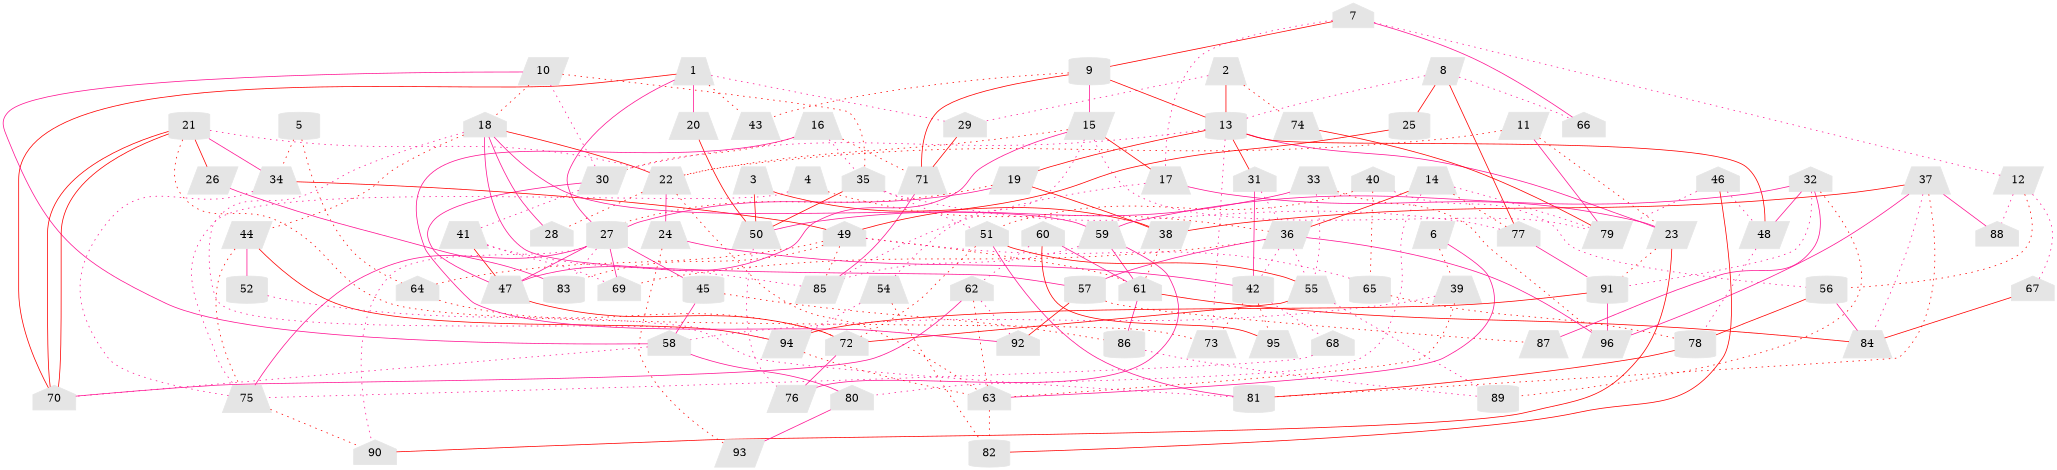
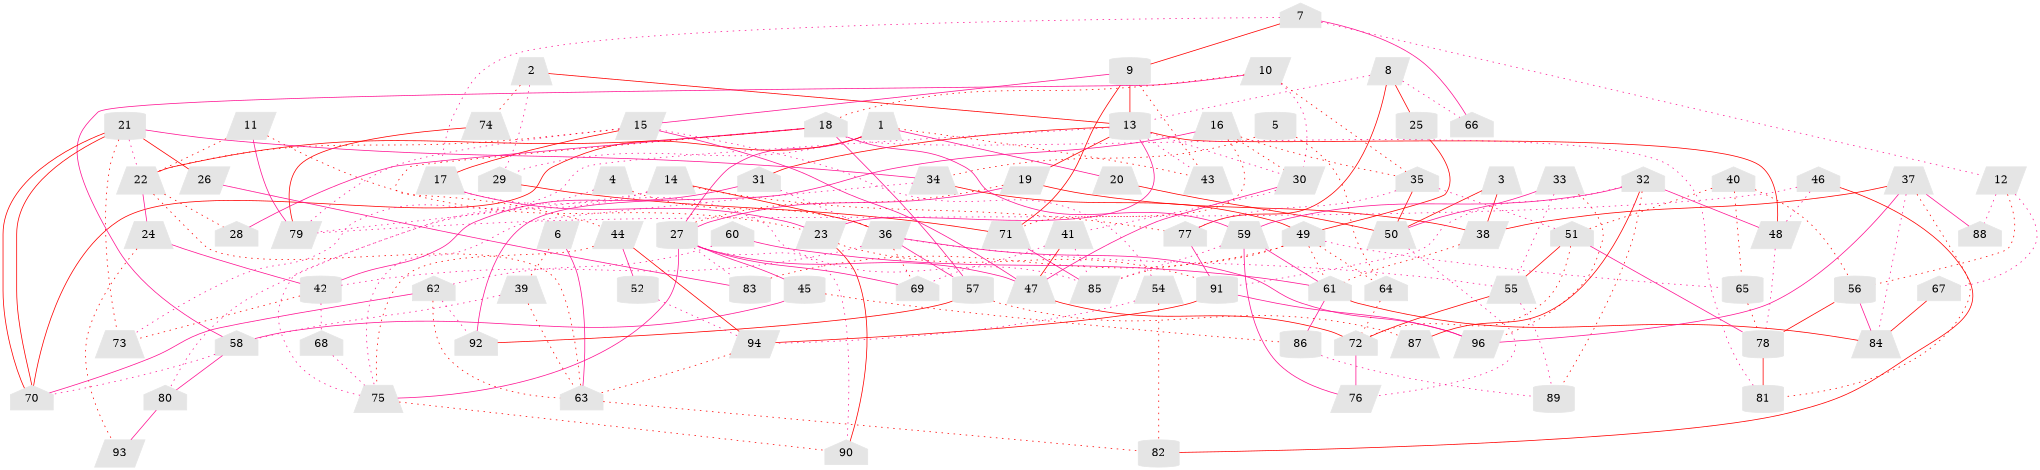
edge "13" -- "43": added
edge "16" -- "35": color deeppink -> red
edge "40" -- "56": color deeppink -> red
edge "32" -- "87": color deeppink -> red
node "95": removed
edge "51" -- "81": now "51" -- "78"
